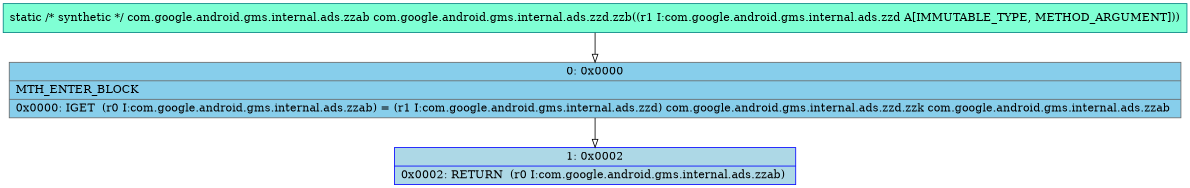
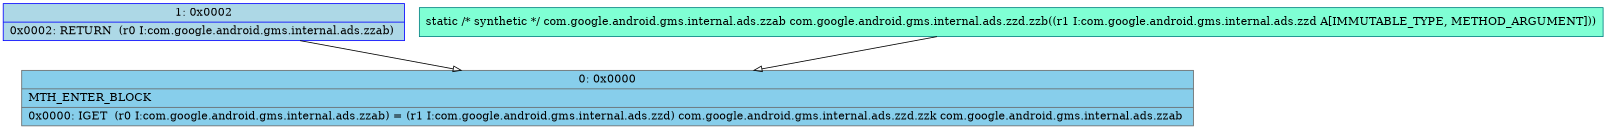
edge "0: 0x0000" -> "1: 0x0002": reversed
